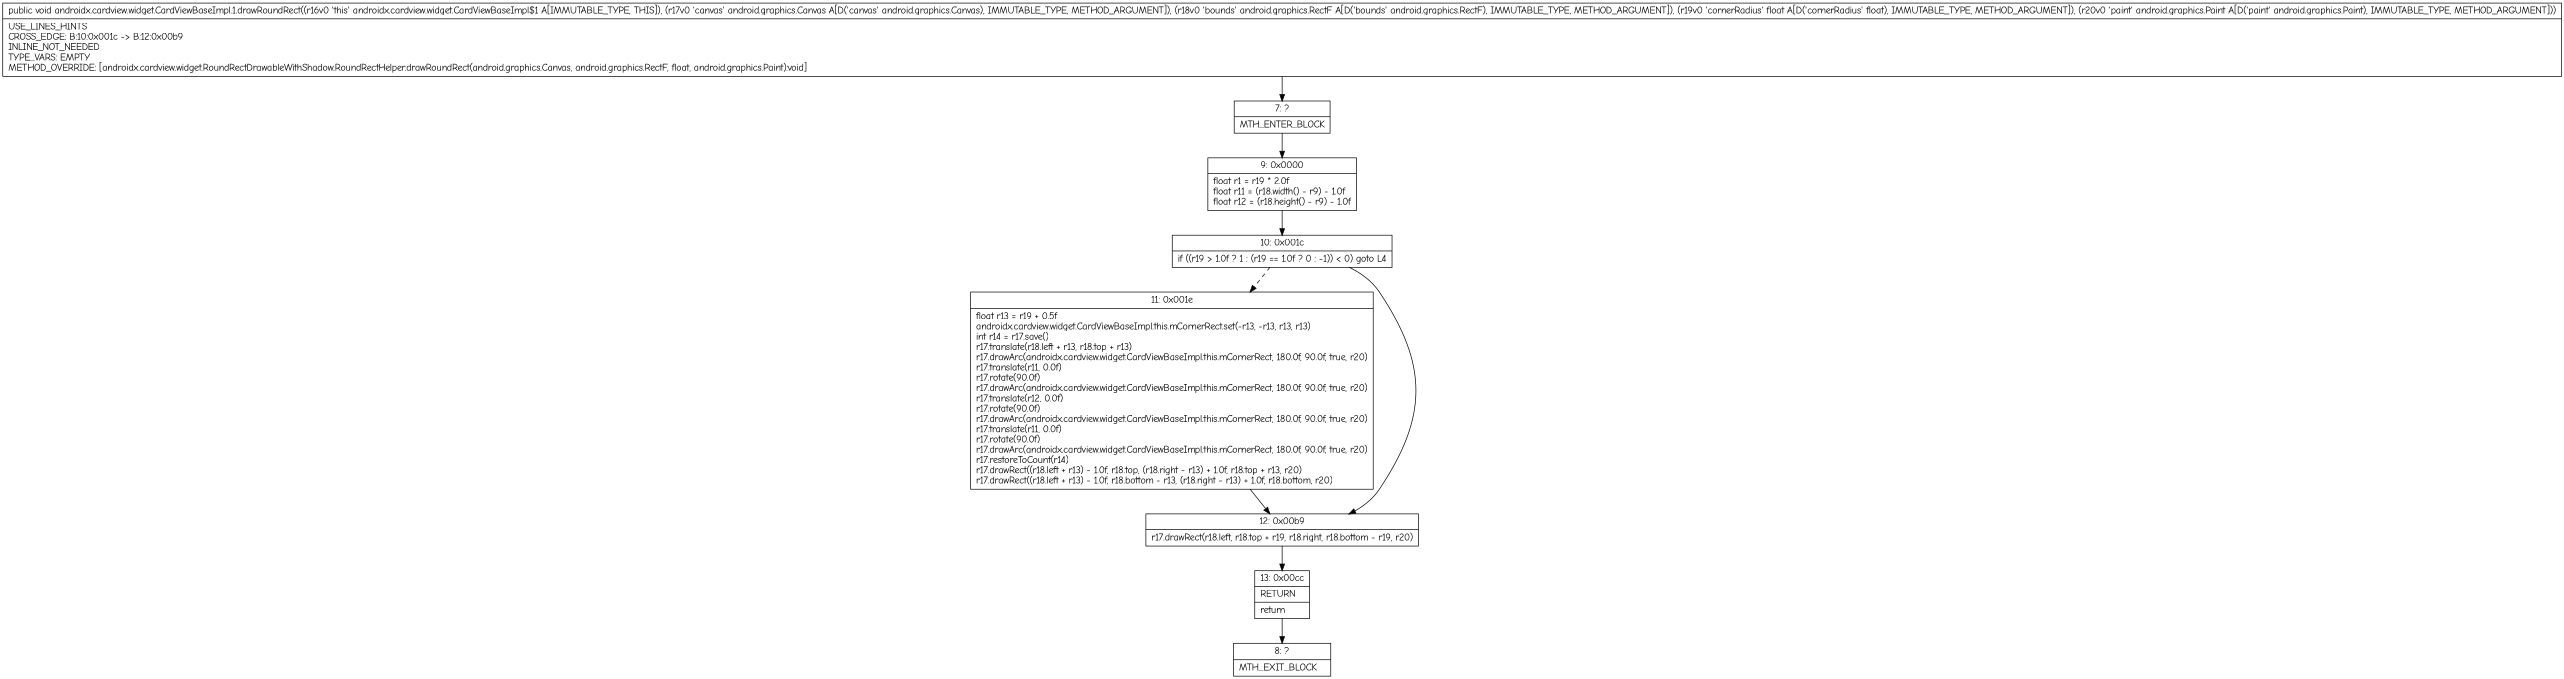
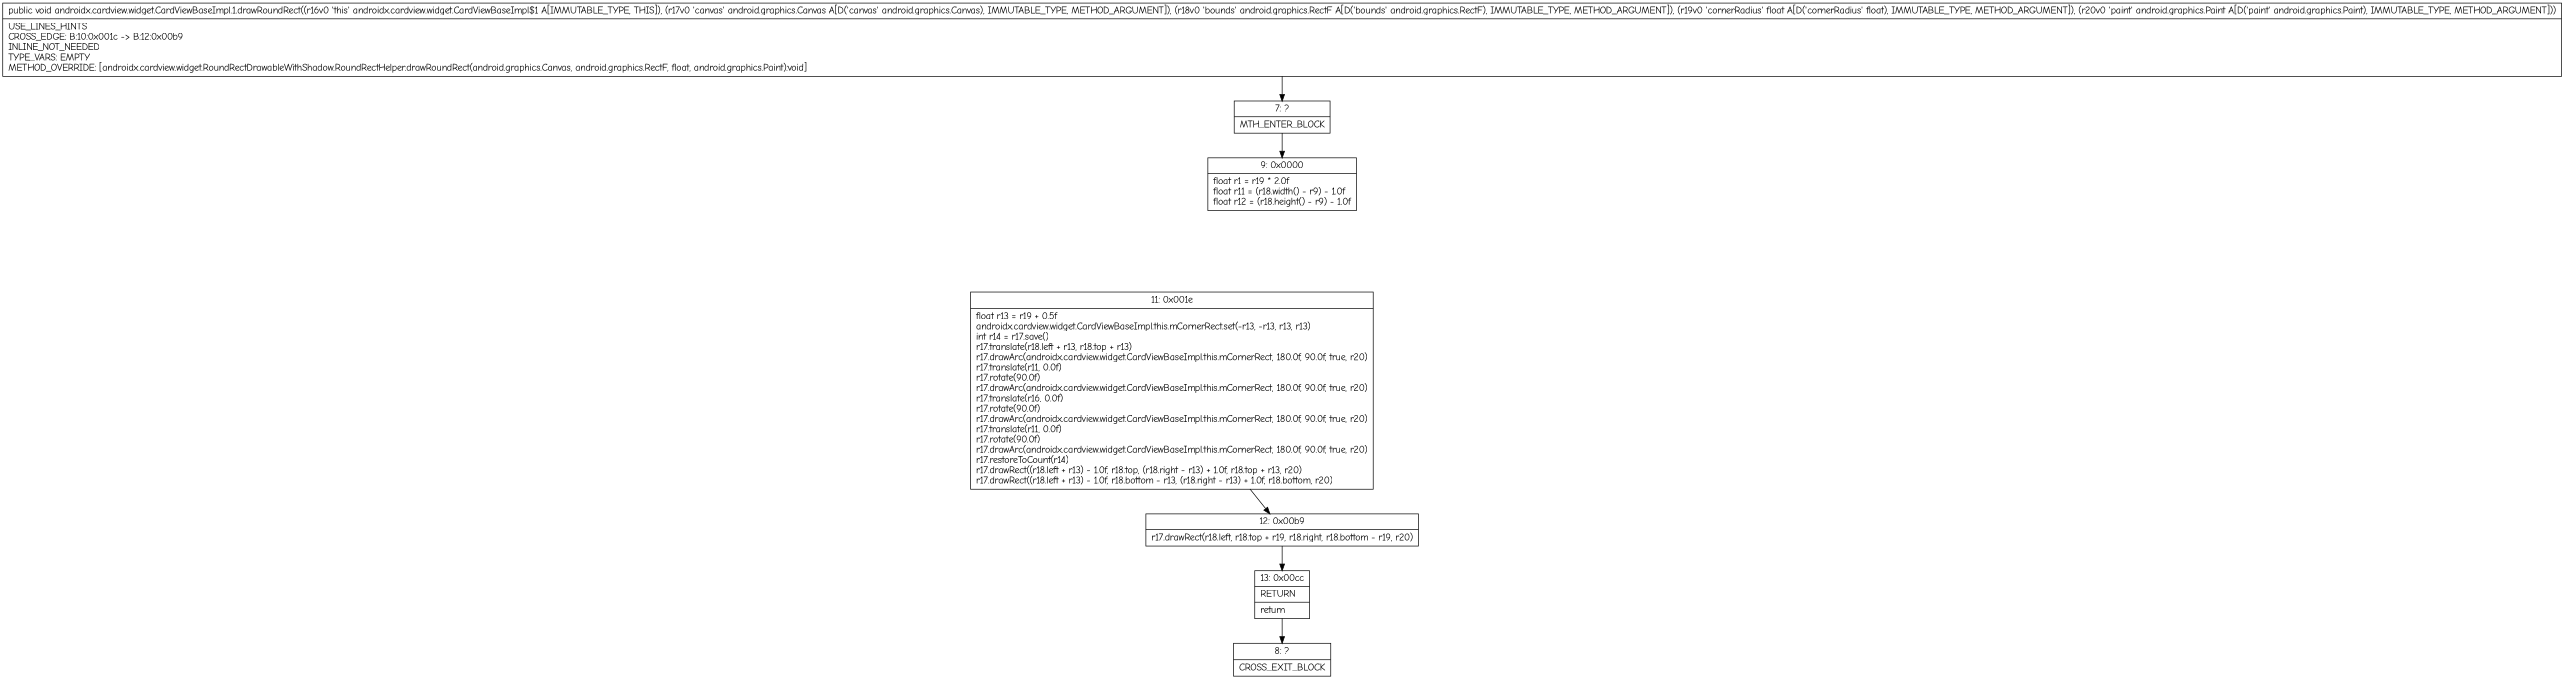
node "10: 0x001c": removed
node "11: 0x001e": text "r17.translate(r12, 0.0f)" -> "r17.translate(r16, 0.0f)"
node "8: ?": text "MTH_EXIT_BLOCK" -> "CROSS_EXIT_BLOCK"
